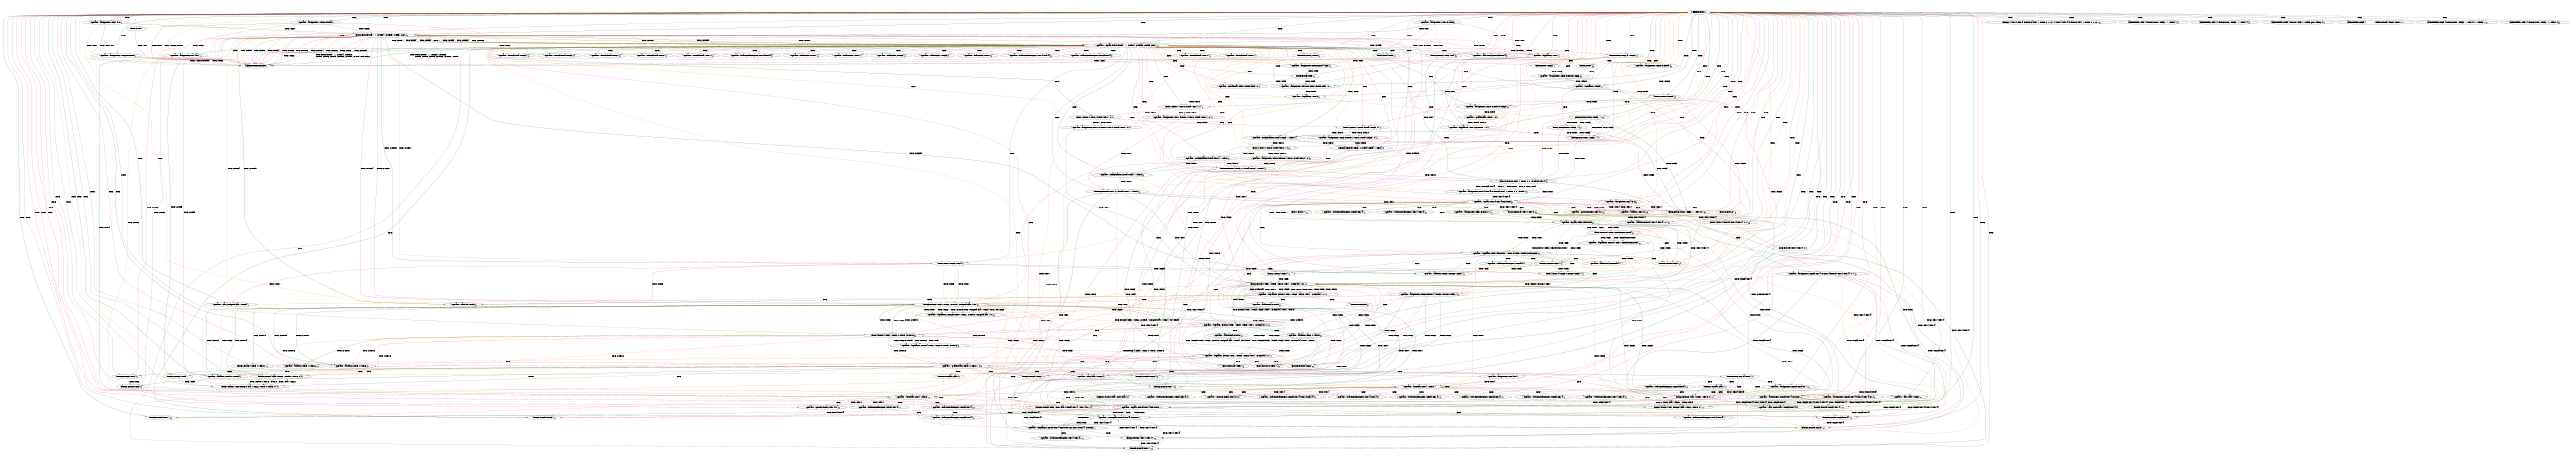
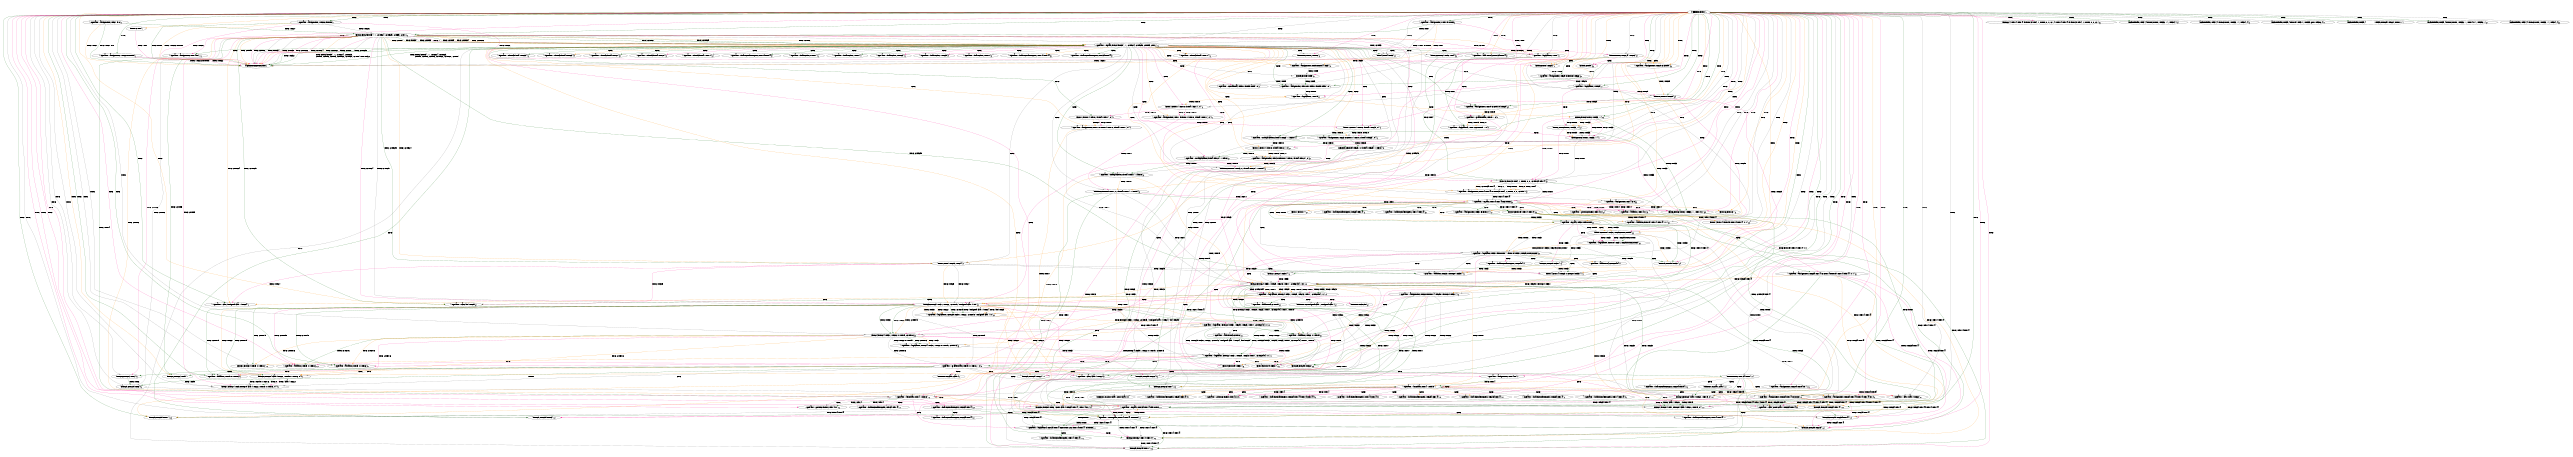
edge "(METHOD,FUN1)" -> "(<operator>.assignment,VAR27 = 0)": now "(METHOD,FUN1)" -> "(FUN9,FUN9())"
node "(<operator>.sizeOf,sizeof(*VAR17))": removed
edge "(<operator>.equals,VAR31 == NULL)" -> "(<operator>.addressOf,&VAR20[0])": now "(<operator>.equals,VAR31 == NULL)" -> "(<operator>.logicalNot,!FUN18(VAR31,VAR29,NULL,NULL))"
node "(UNKNOWN,unsigned char *,unsigned char *)": added
edge "(IDENTIFIER,VAR7,if (VAR7))" -> "(<operator>.assignment,VAR20[VAR19] = '')": now "(IDENTIFIER,VAR7,if (VAR7))" -> "(FUN25,FUN25(VAR11))"
